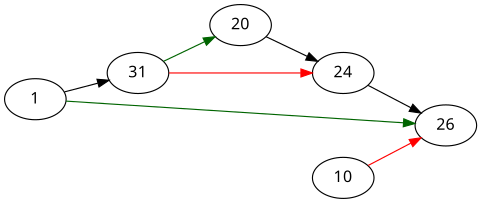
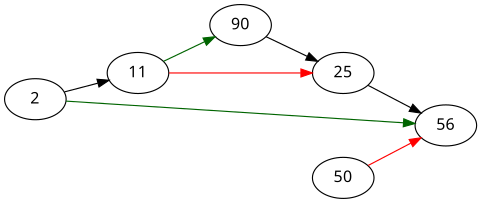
node "20": label "20" -> "90"
node "31": label "31" -> "11"
node "24": label "24" -> "25"
node "1": label "1" -> "2"
node "26": label "26" -> "56"
node "10": label "10" -> "50"
